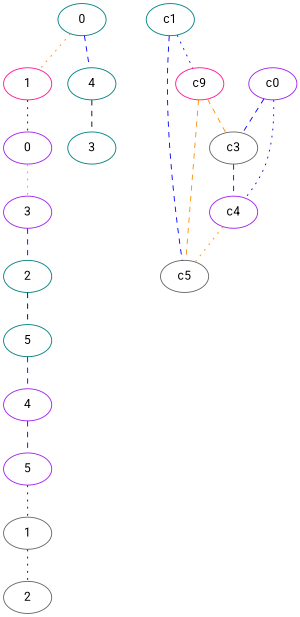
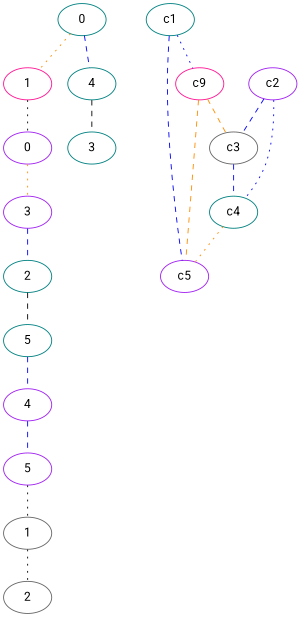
node "c0": label "c0" -> "c2"
node "c4": color purple -> teal
node "c5": color gray40 -> purple
